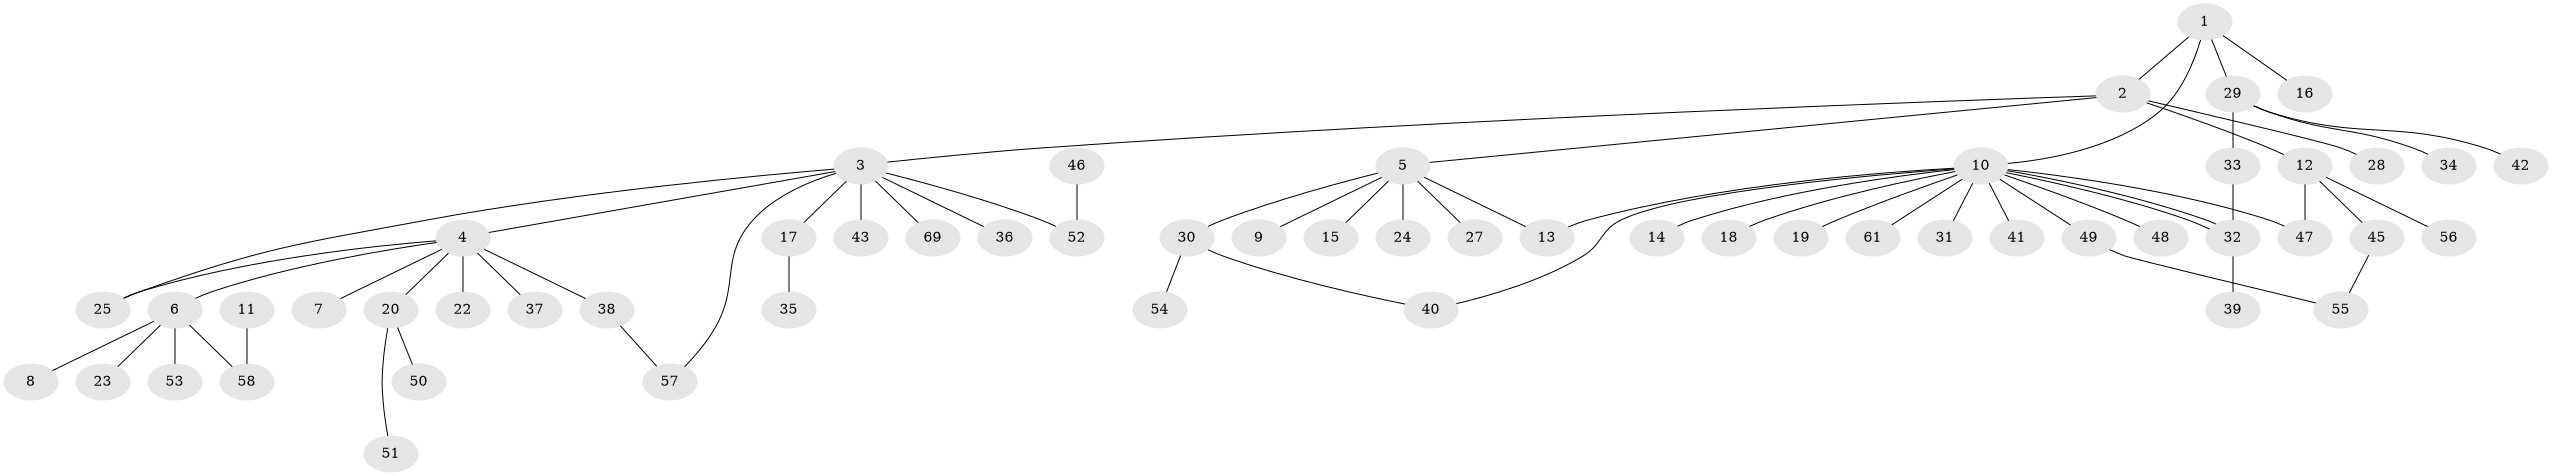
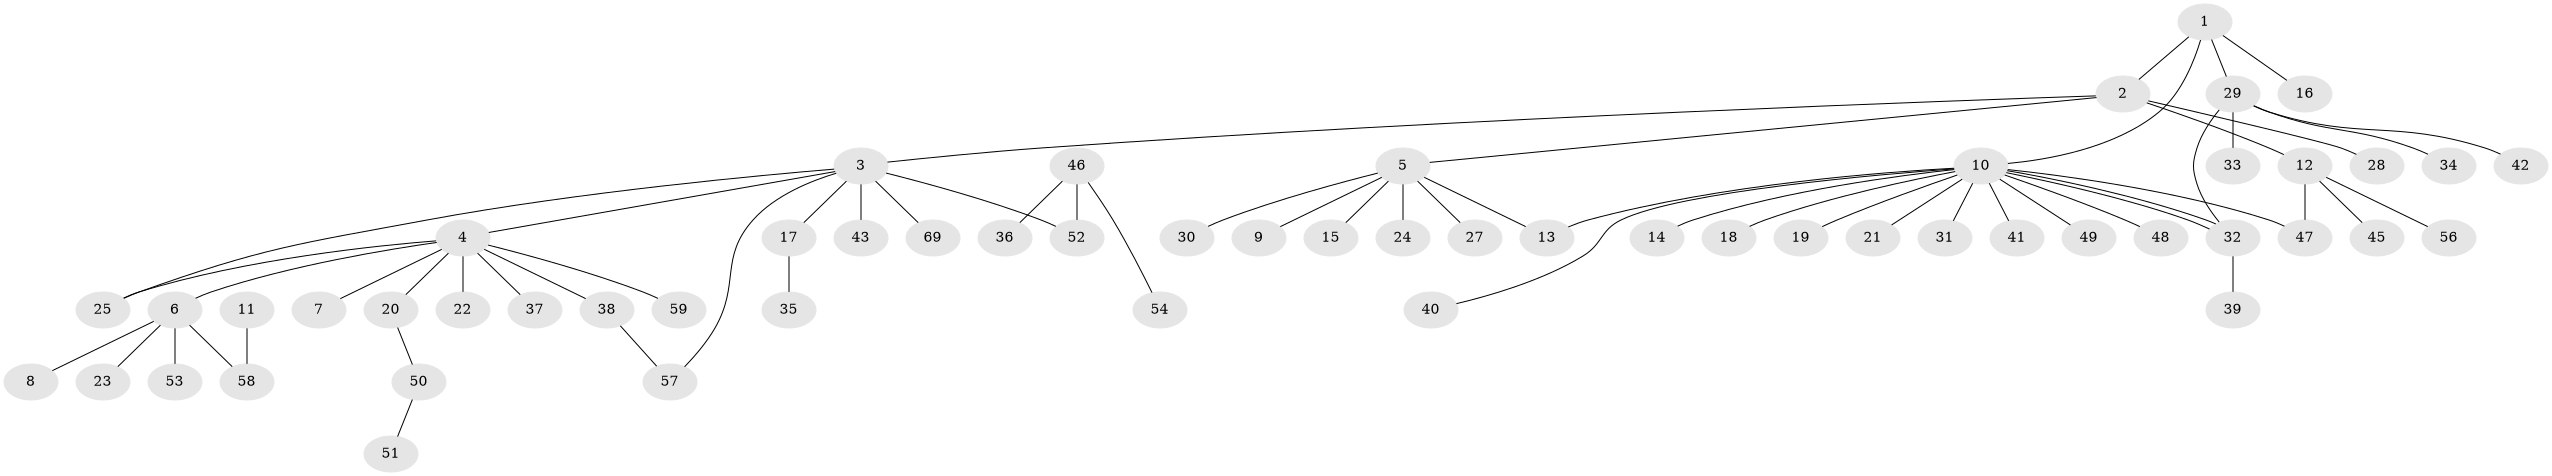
edge "3" -- "36": now "46" -- "36"
edge "33" -- "32": now "29" -- "32"
node "61": label "61" -> "21"
edge "30" -- "54": now "46" -- "54"
edge "30" -- "40": removed
node "59": added
node "55": removed
edge "20" -- "51": now "50" -- "51"
